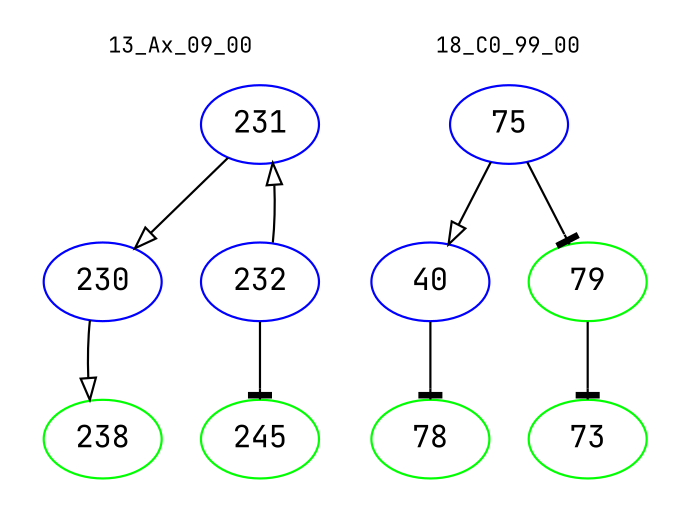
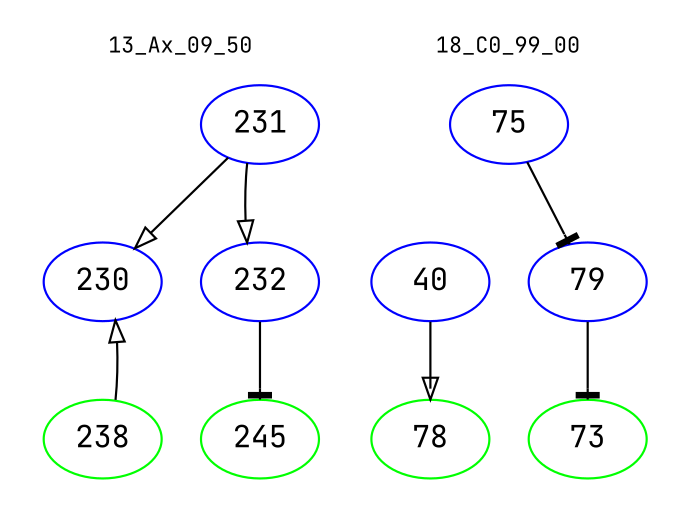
cluster "13_Ax_09_00": label "13_Ax_09_00" -> "13_Ax_09_50"
edge "75" -> "40": removed
edge "232" -> "231": reversed
node "79": color green -> blue
edge "230" -> "238": reversed
edge "40" -> "78": arrowhead tee -> onormal
